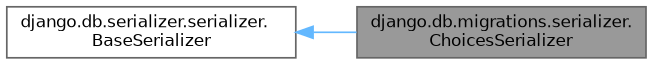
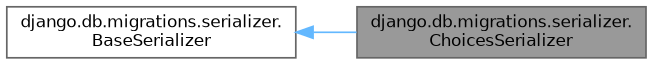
node "django.db.serializer.serializer. BaseSerializer": label "django.db.serializer.serializer. BaseSerializer" -> "django.db.migrations.serializer. BaseSerializer"
